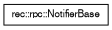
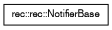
node "rec::rpc::NotifierBase": label "rec::rpc::NotifierBase" -> "rec::rec::NotifierBase"
